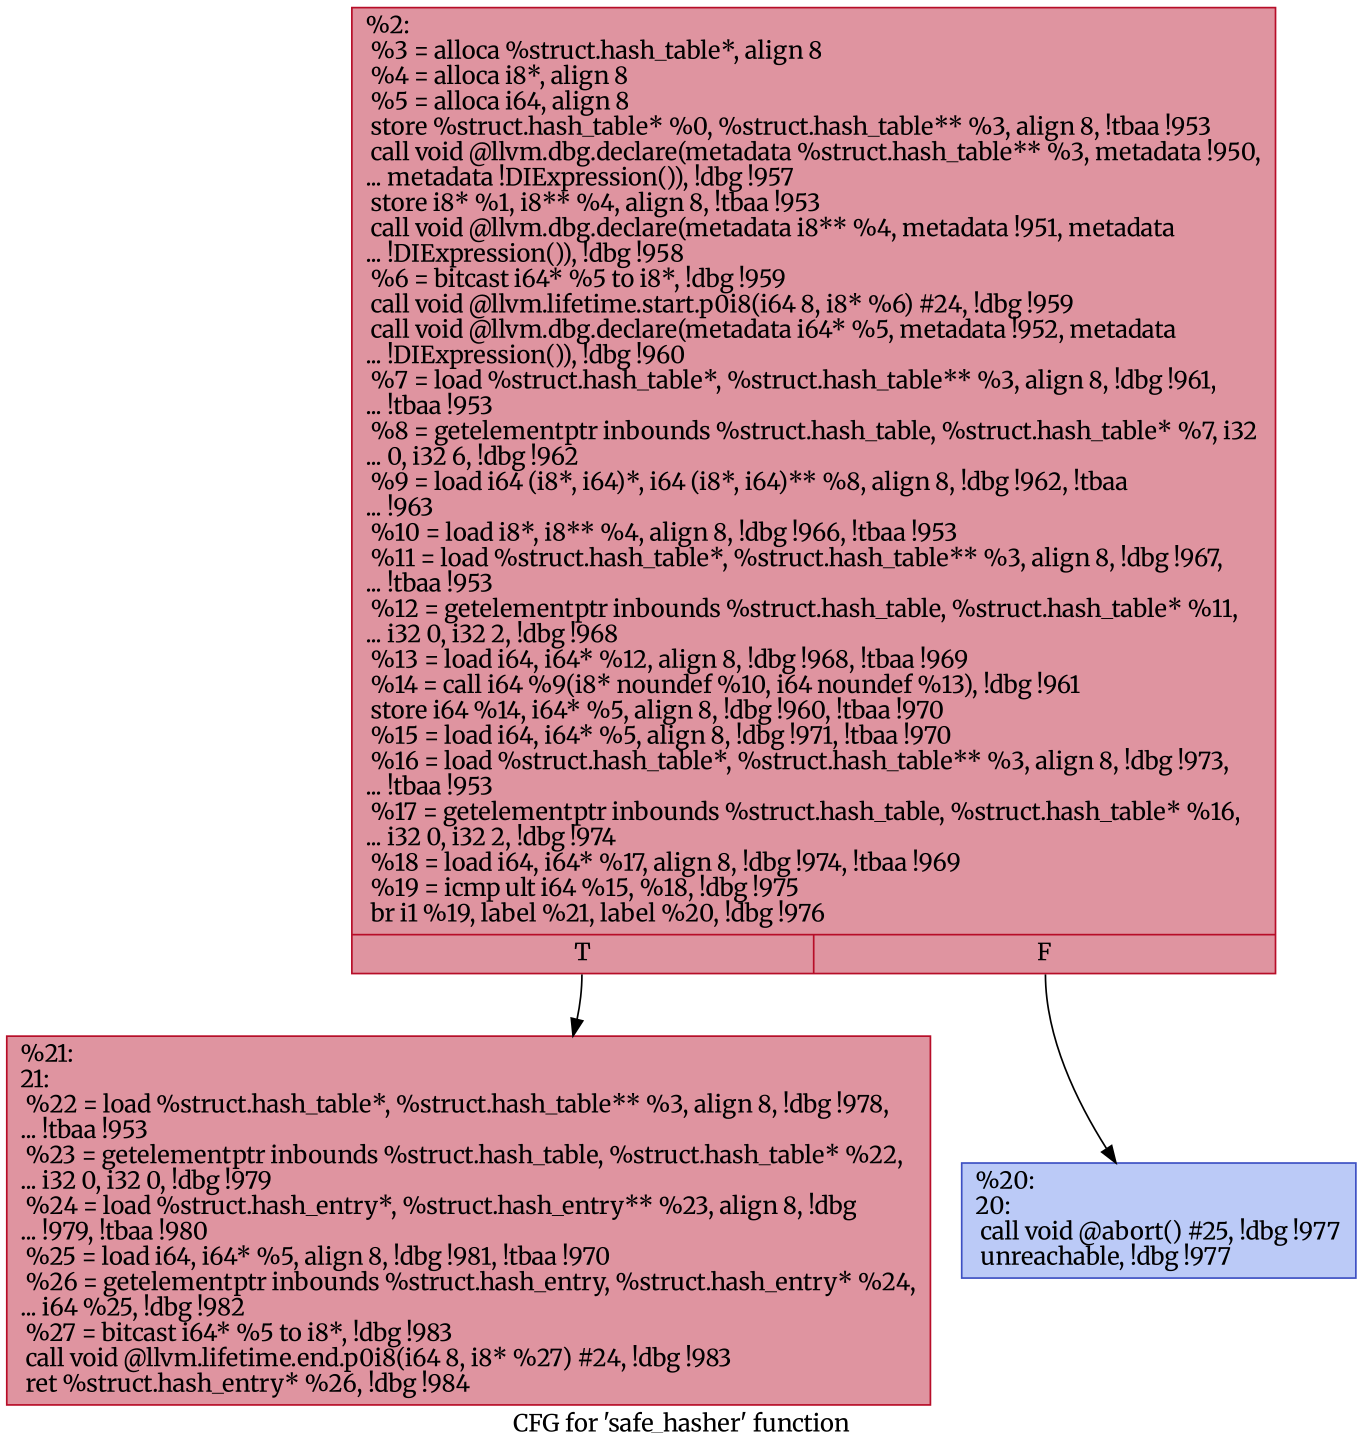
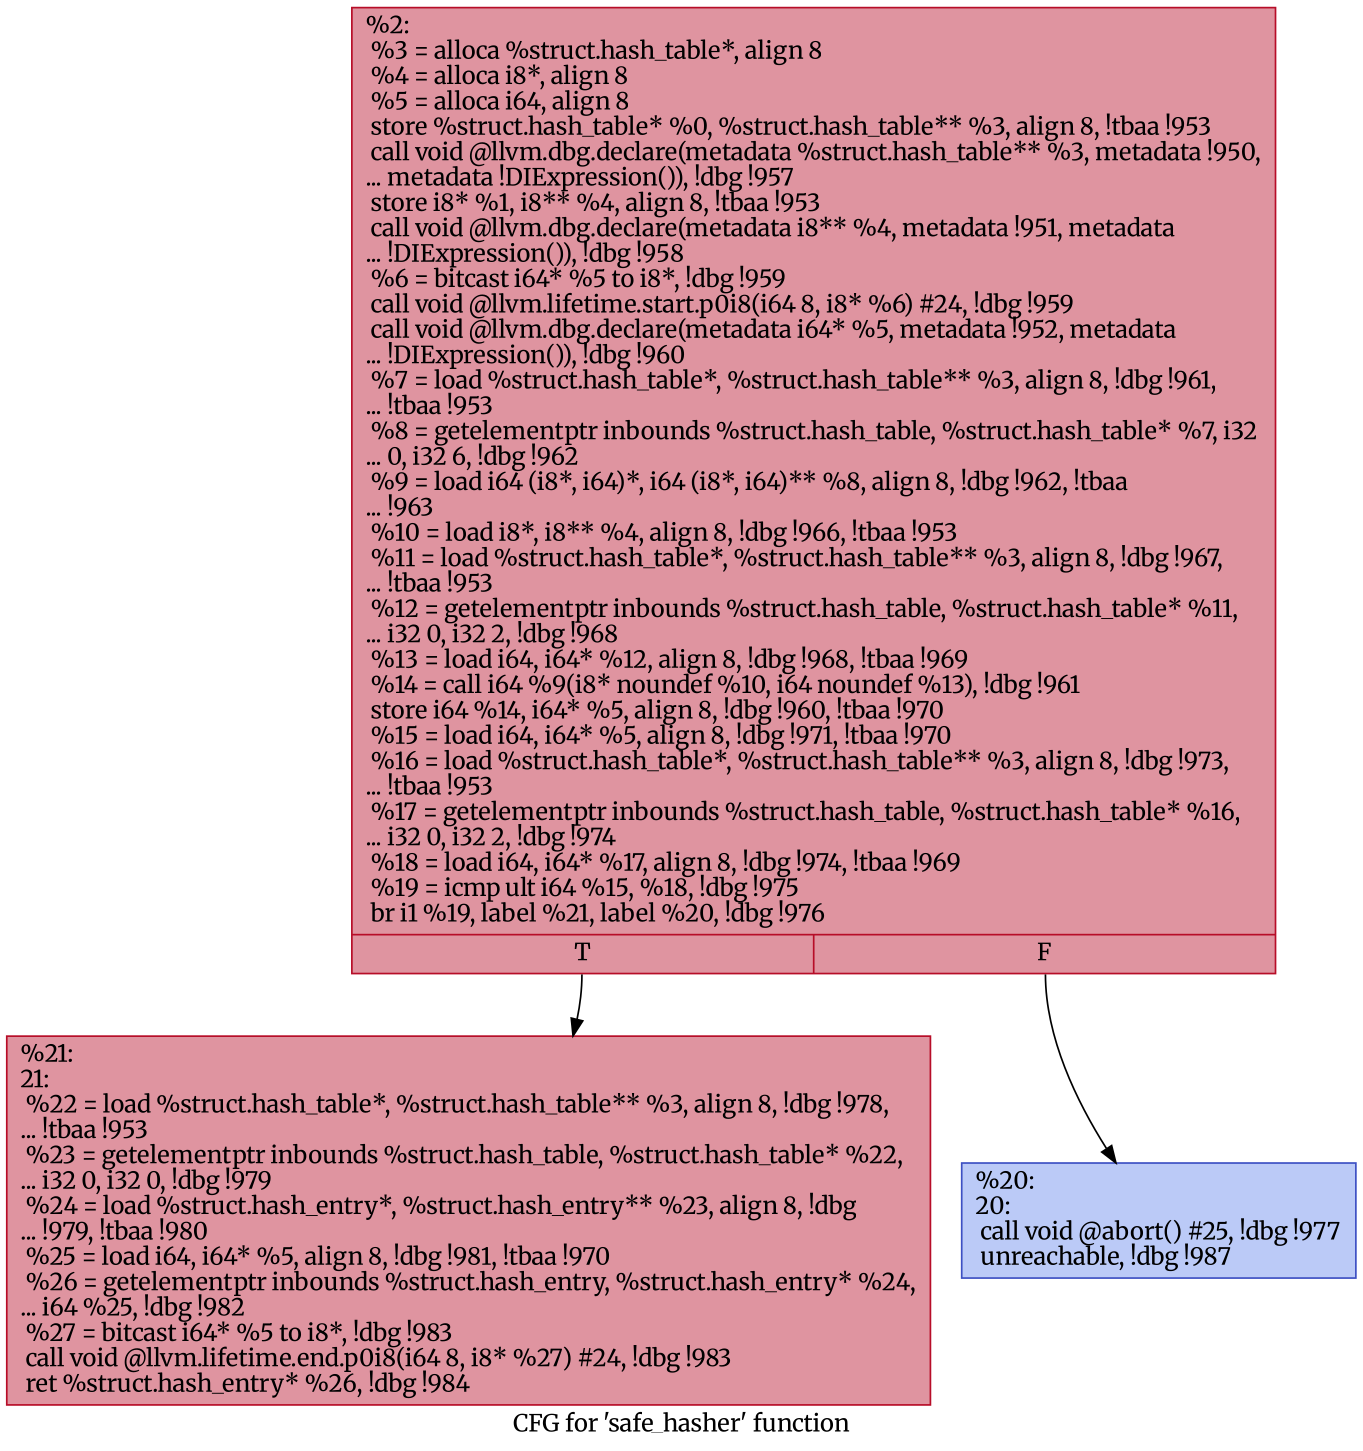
node "%20:": text "unreachable, !dbg !977" -> "unreachable, !dbg !987"
